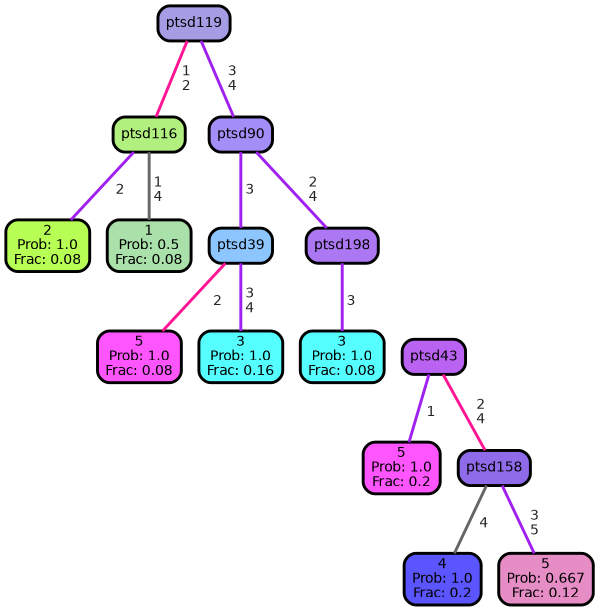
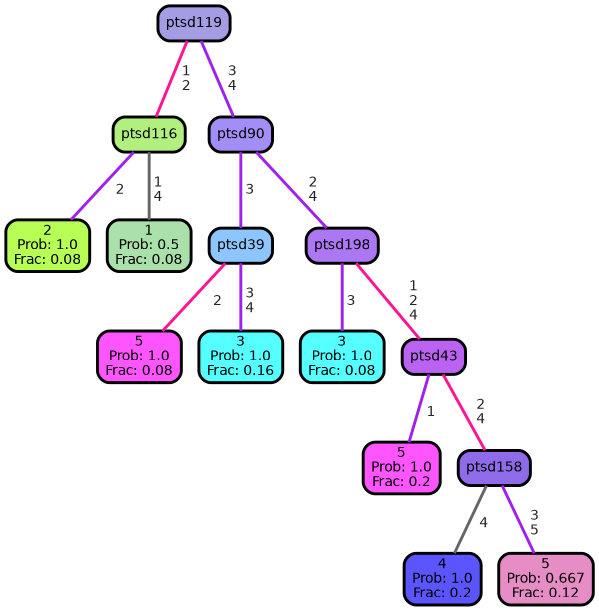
edge "ptsd198" -- "ptsd43": added, label "1 2 4"
